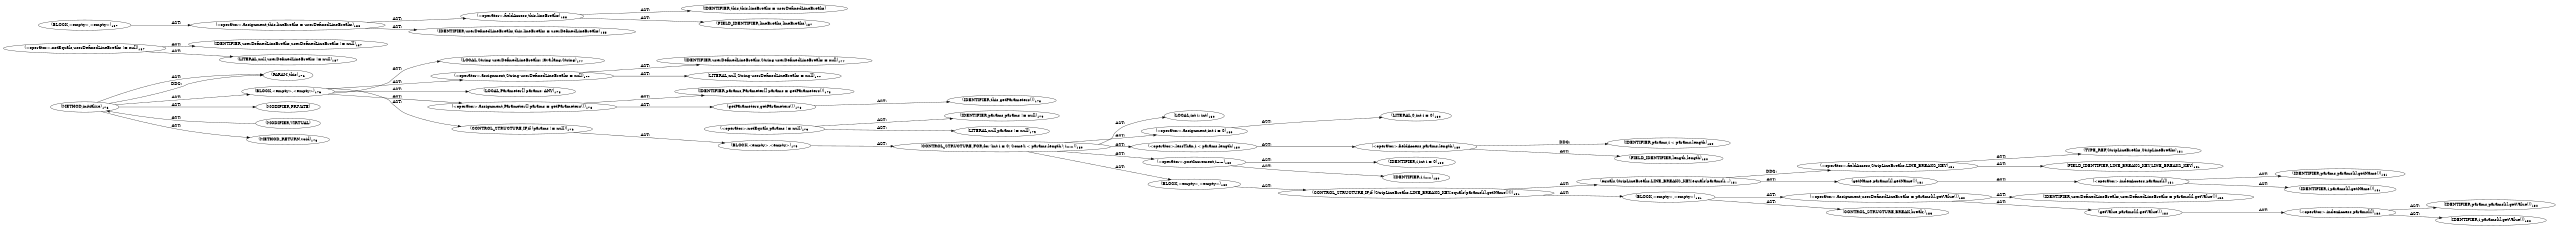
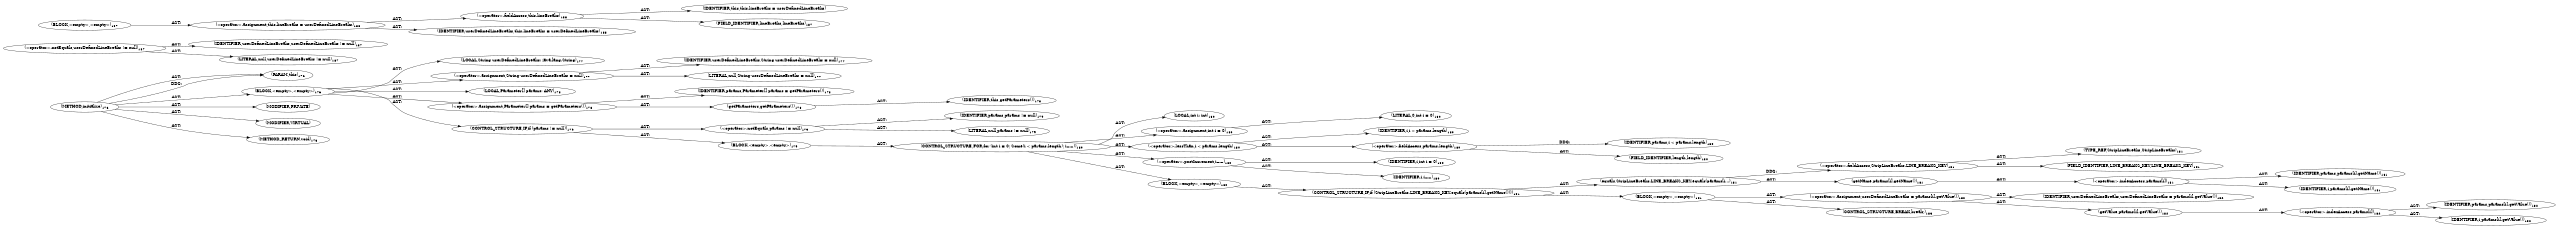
edge "(MODIFIER,VIRTUAL)" -> "(METHOD,initialize)": reversed
edge "(CONTROL_STRUCTURE,IF,if (params != null))" -> "(<operator>.notEquals,params != null)": added, label "AST:"
node "(IDENTIFIER,i,i < params.length)": added
